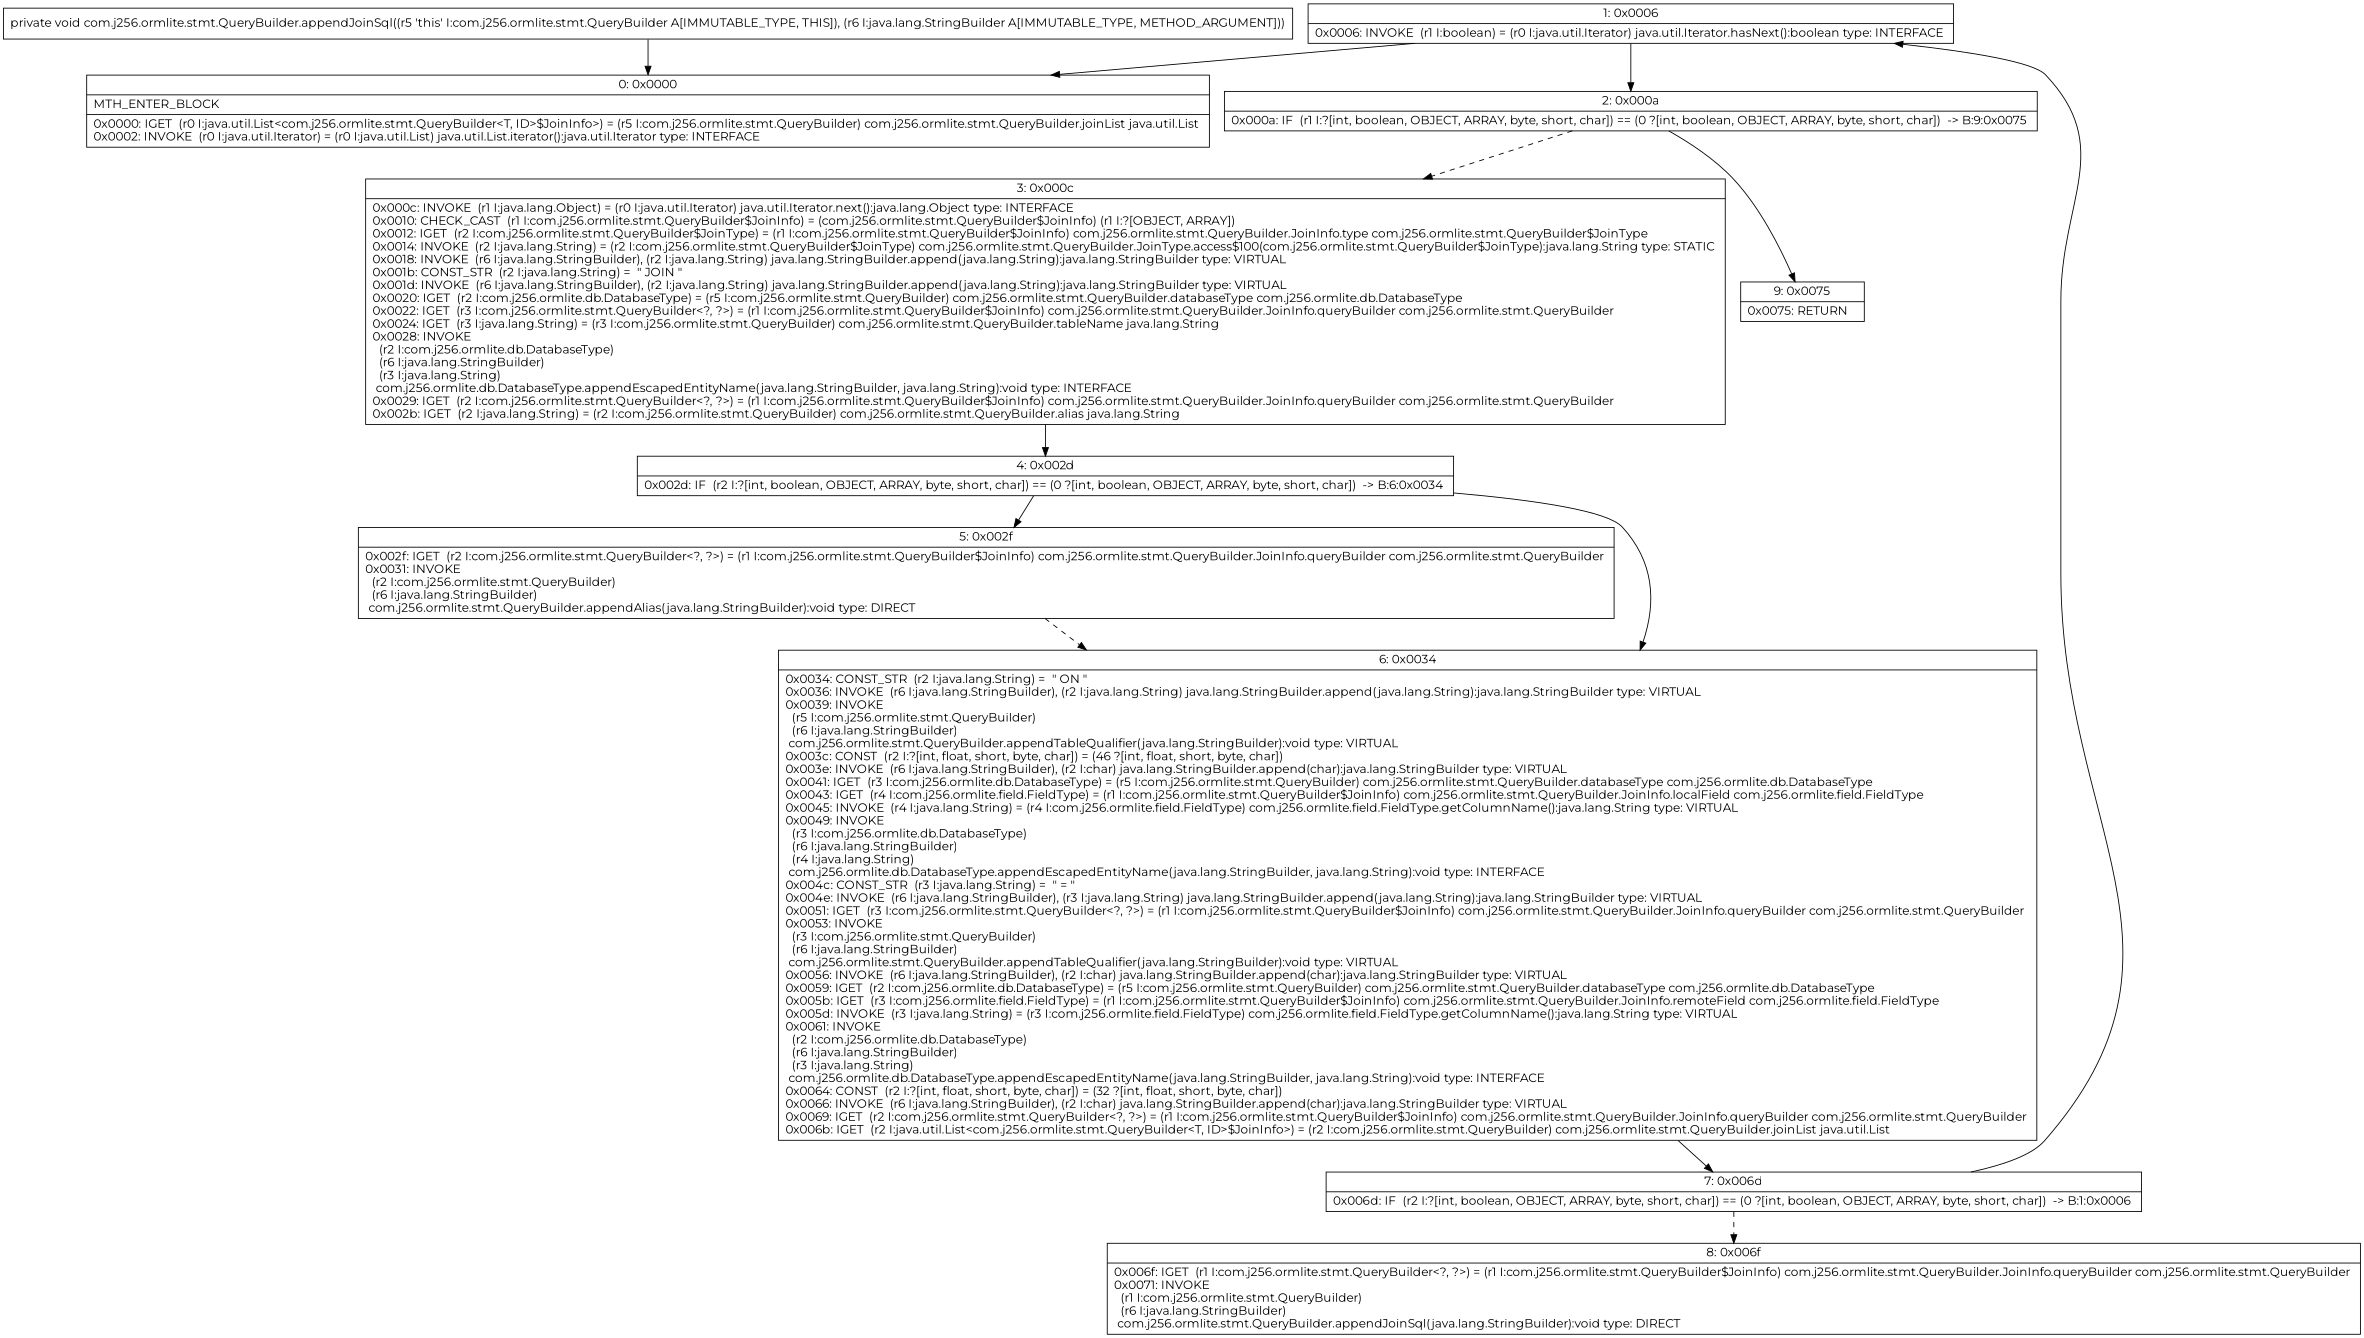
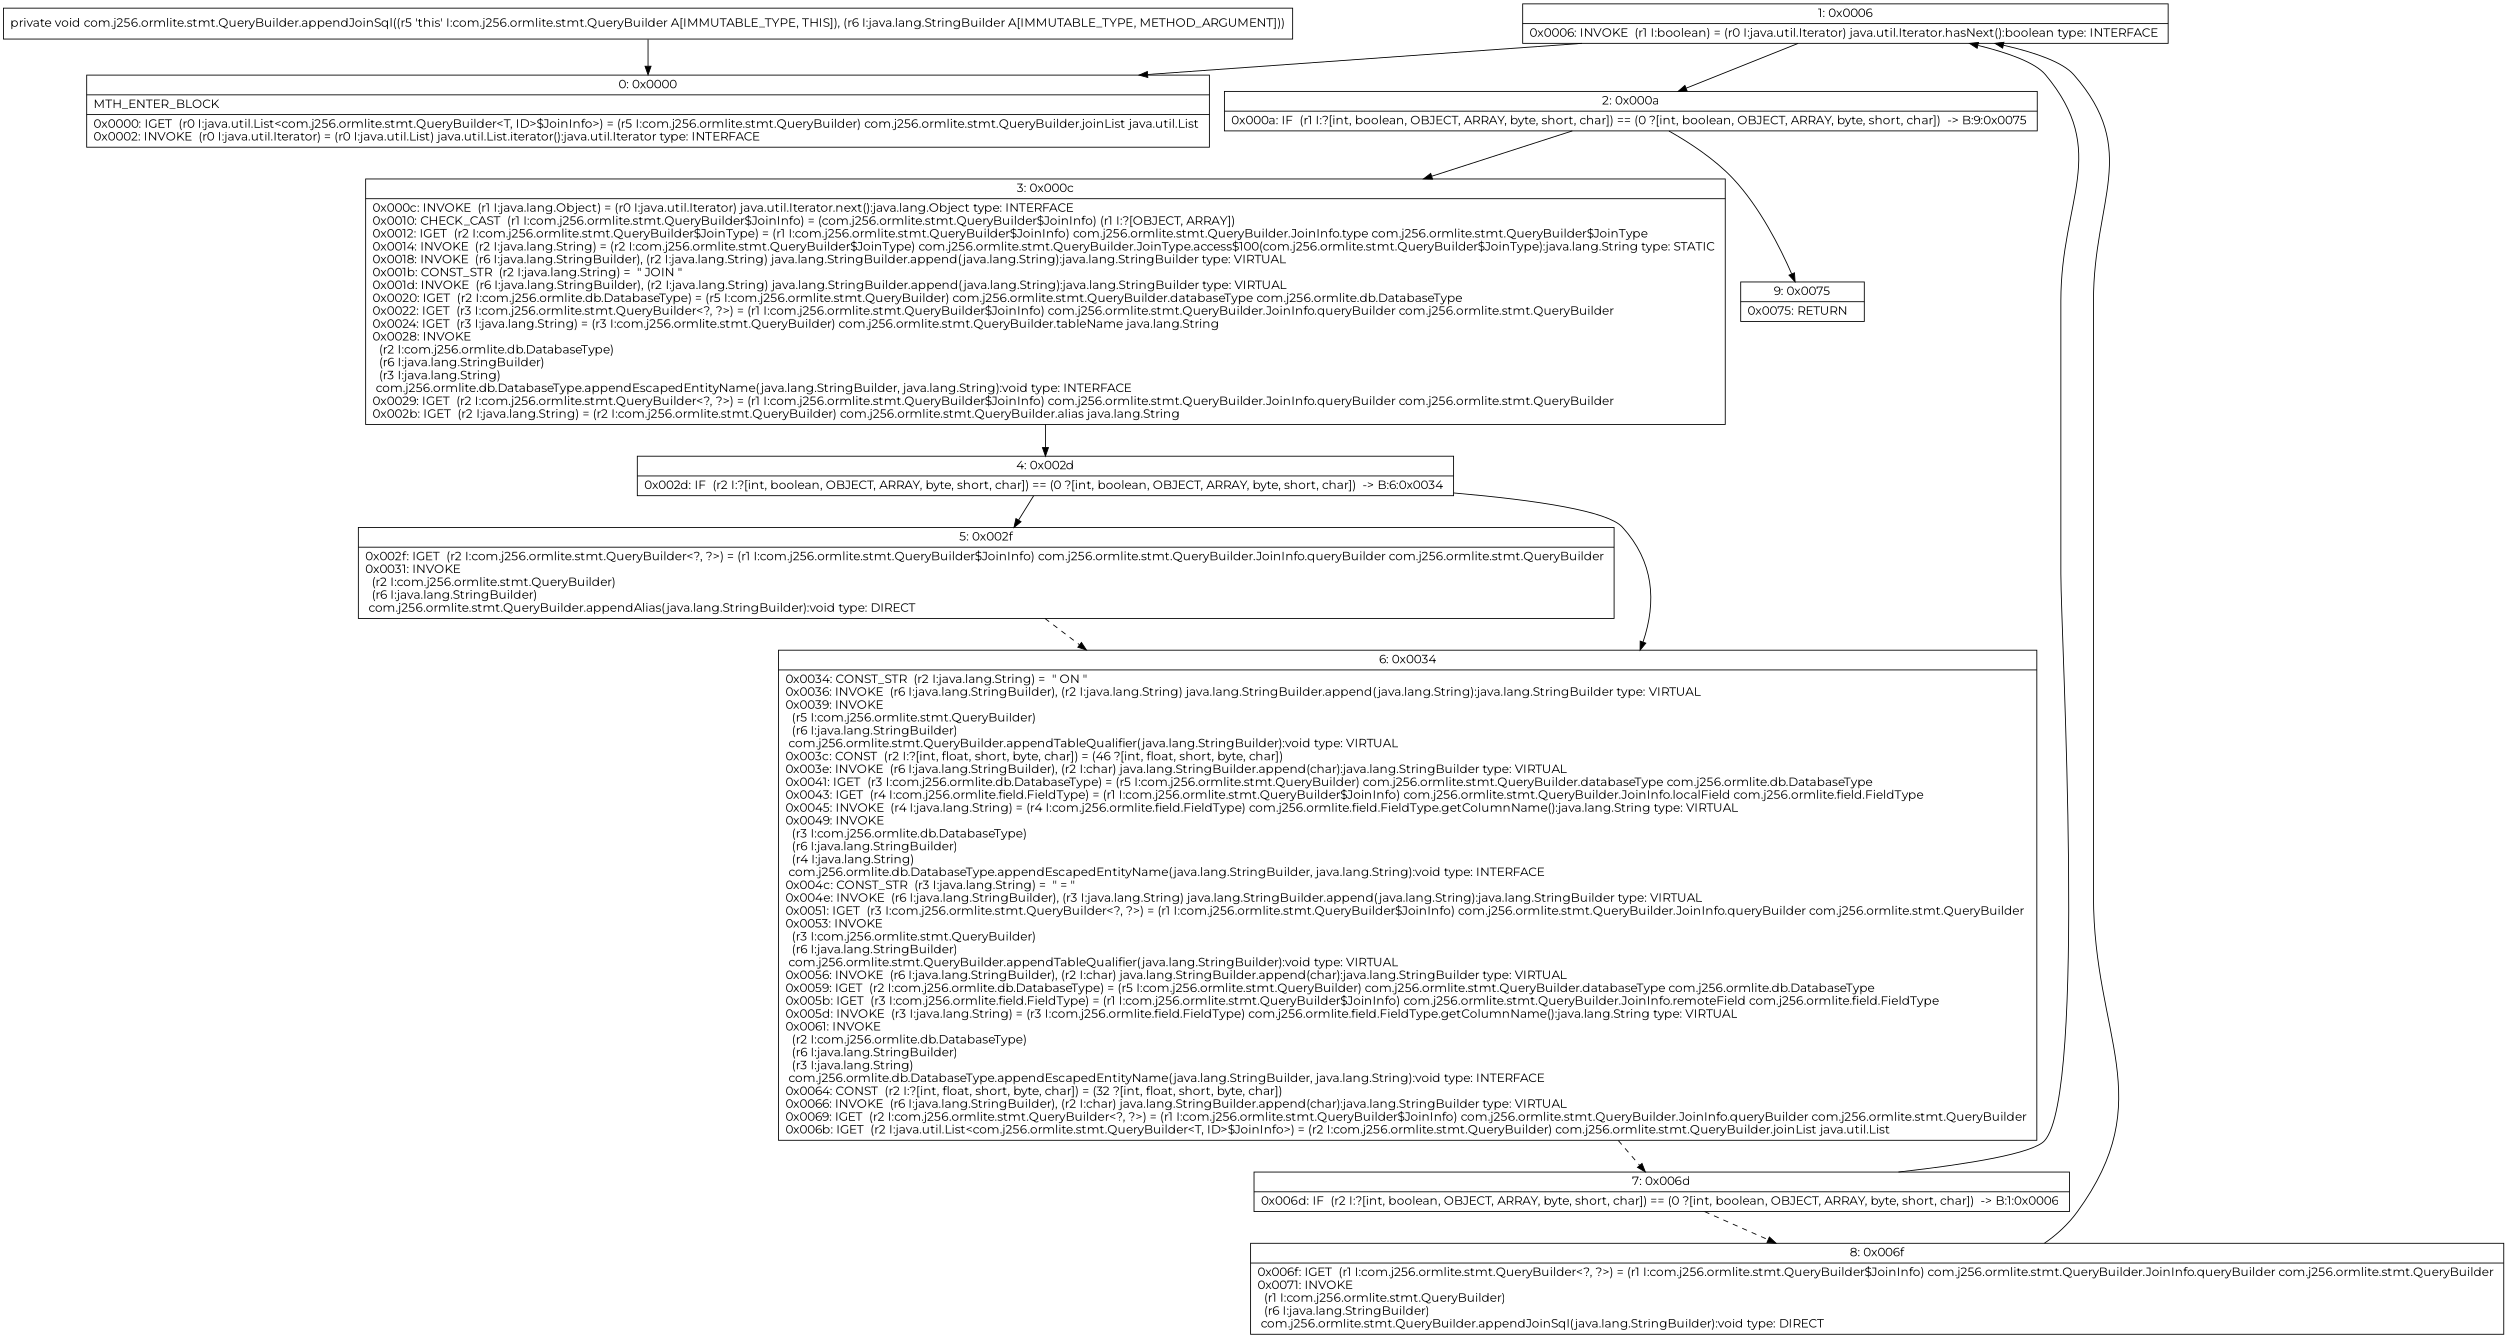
edge "2: 0x000a" -> "3: 0x000c": style dashed -> solid
edge "8: 0x006f" -> "1: 0x0006": added
edge "6: 0x0034" -> "7: 0x006d": style solid -> dashed
